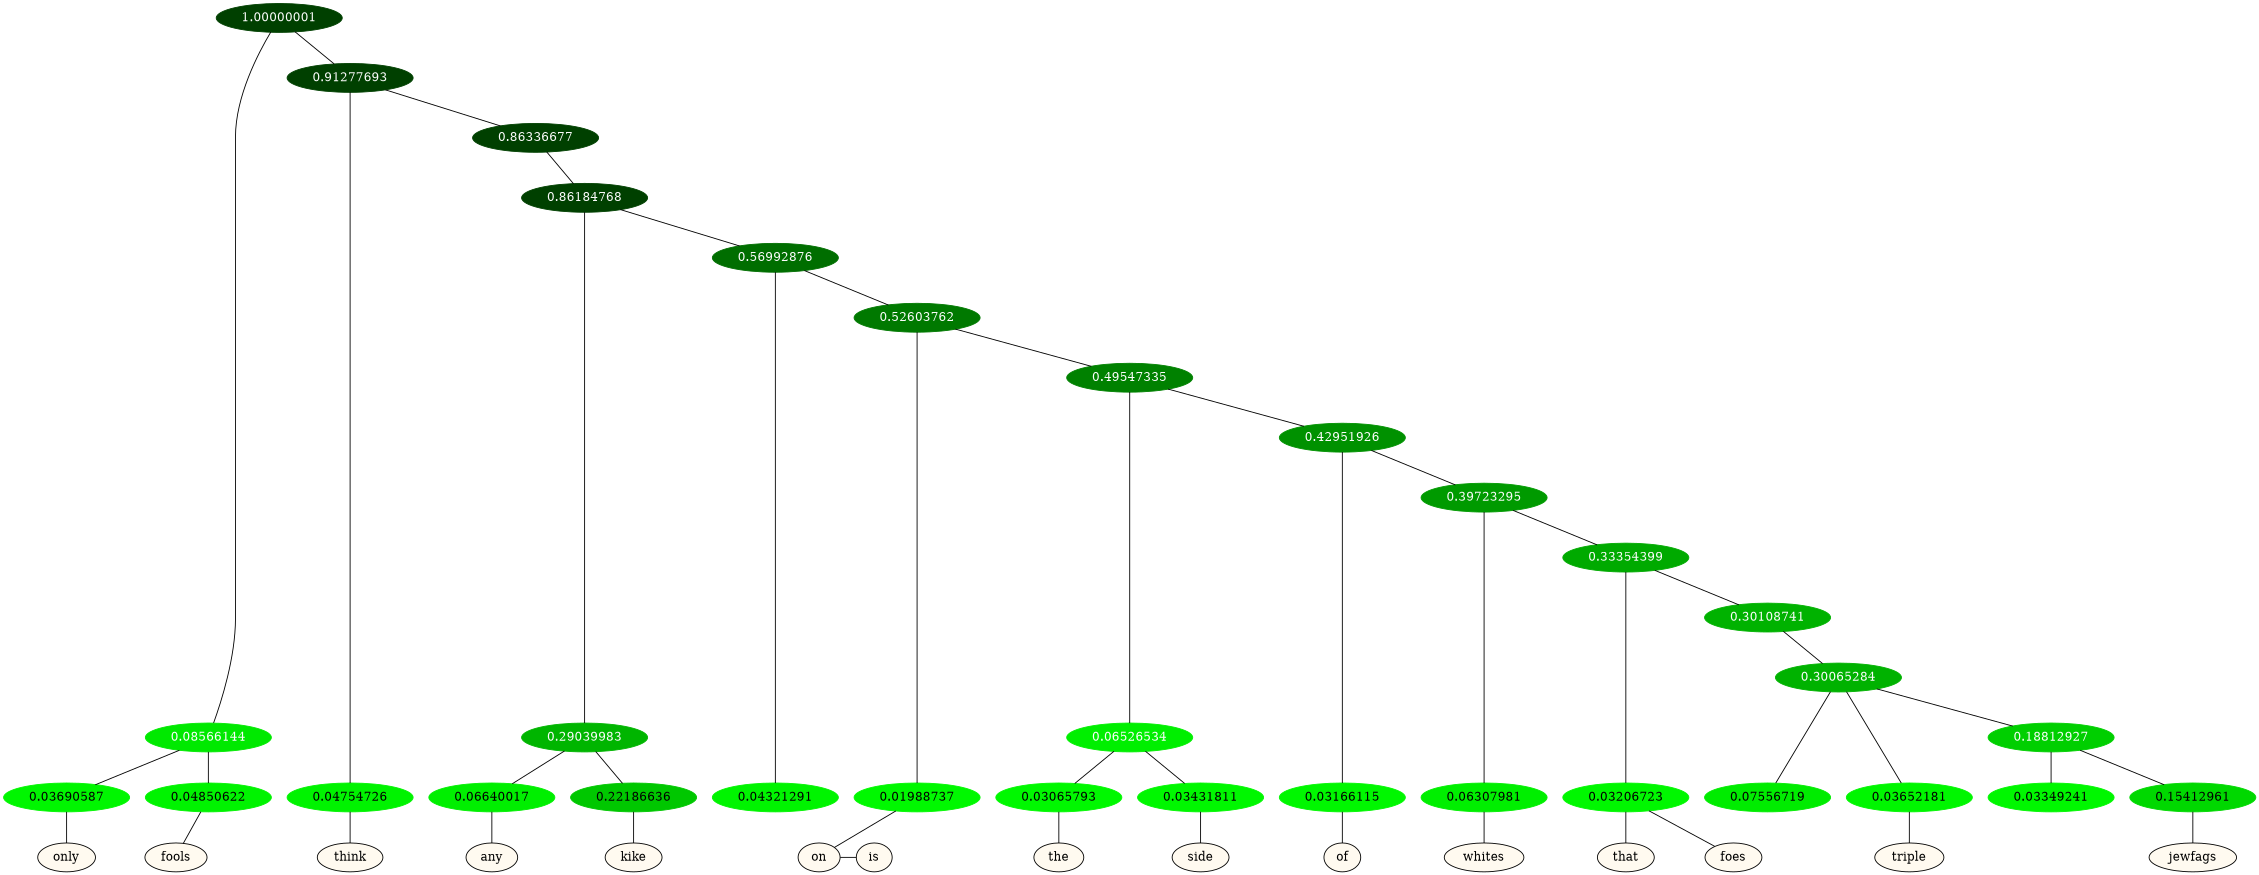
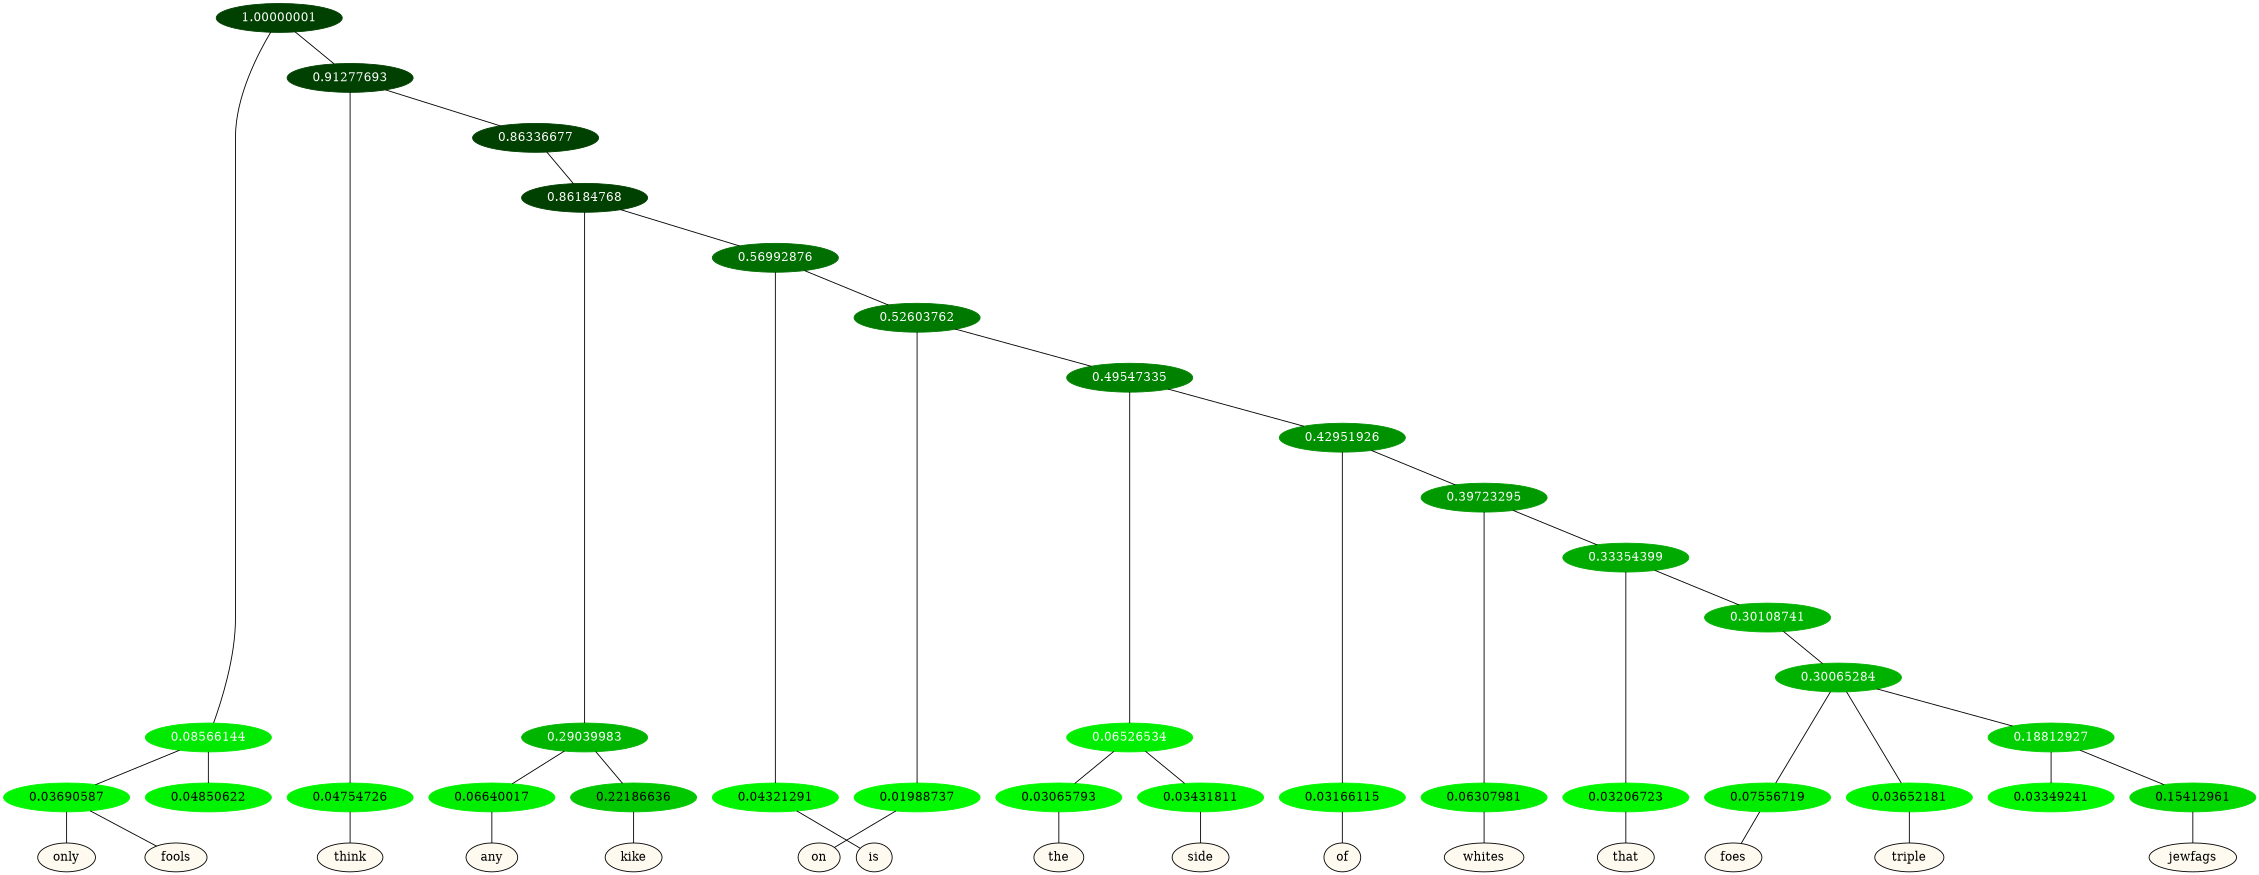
edge "0.04850622" -- "fools": now "0.03690587" -- "fools"
edge "0.03206723" -- "foes": now "0.07556719" -- "foes"
edge "on" -- "is": now "0.04321291" -- "is"
